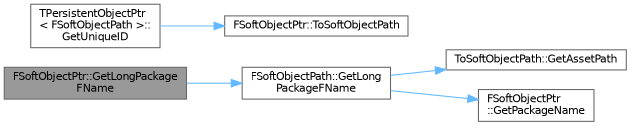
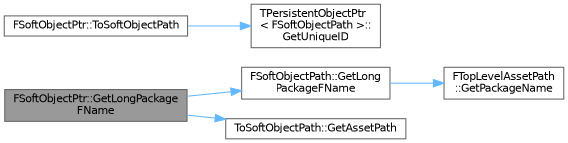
edge "TPersistentObjectPtr < FSoftObjectPath >:: GetUniqueID" -> "FSoftObjectPtr::ToSoftObjectPath": reversed
edge "FSoftObjectPath::GetLong PackageFName" -> "ToSoftObjectPath::GetAssetPath": now "FSoftObjectPtr::GetLongPackage FName" -> "ToSoftObjectPath::GetAssetPath"
node "FSoftObjectPtr ::GetPackageName": label "FSoftObjectPtr ::GetPackageName" -> "FTopLevelAssetPath ::GetPackageName"
